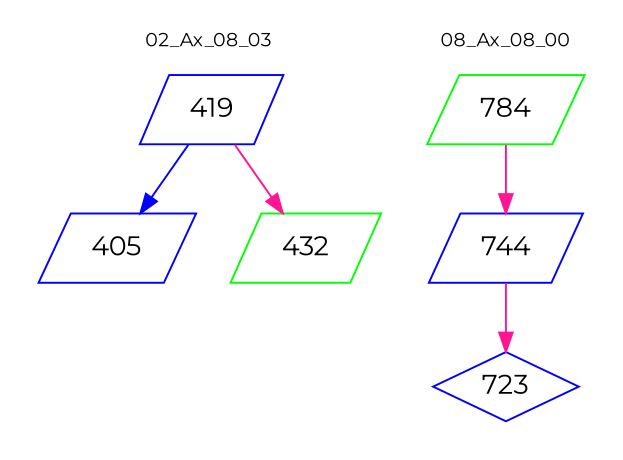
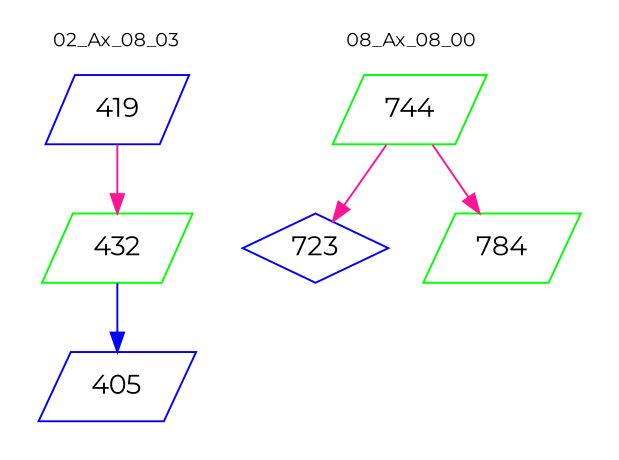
edge "784" -> "744": reversed
edge "419" -> "405": now "432" -> "405"
node "744": color blue -> green
